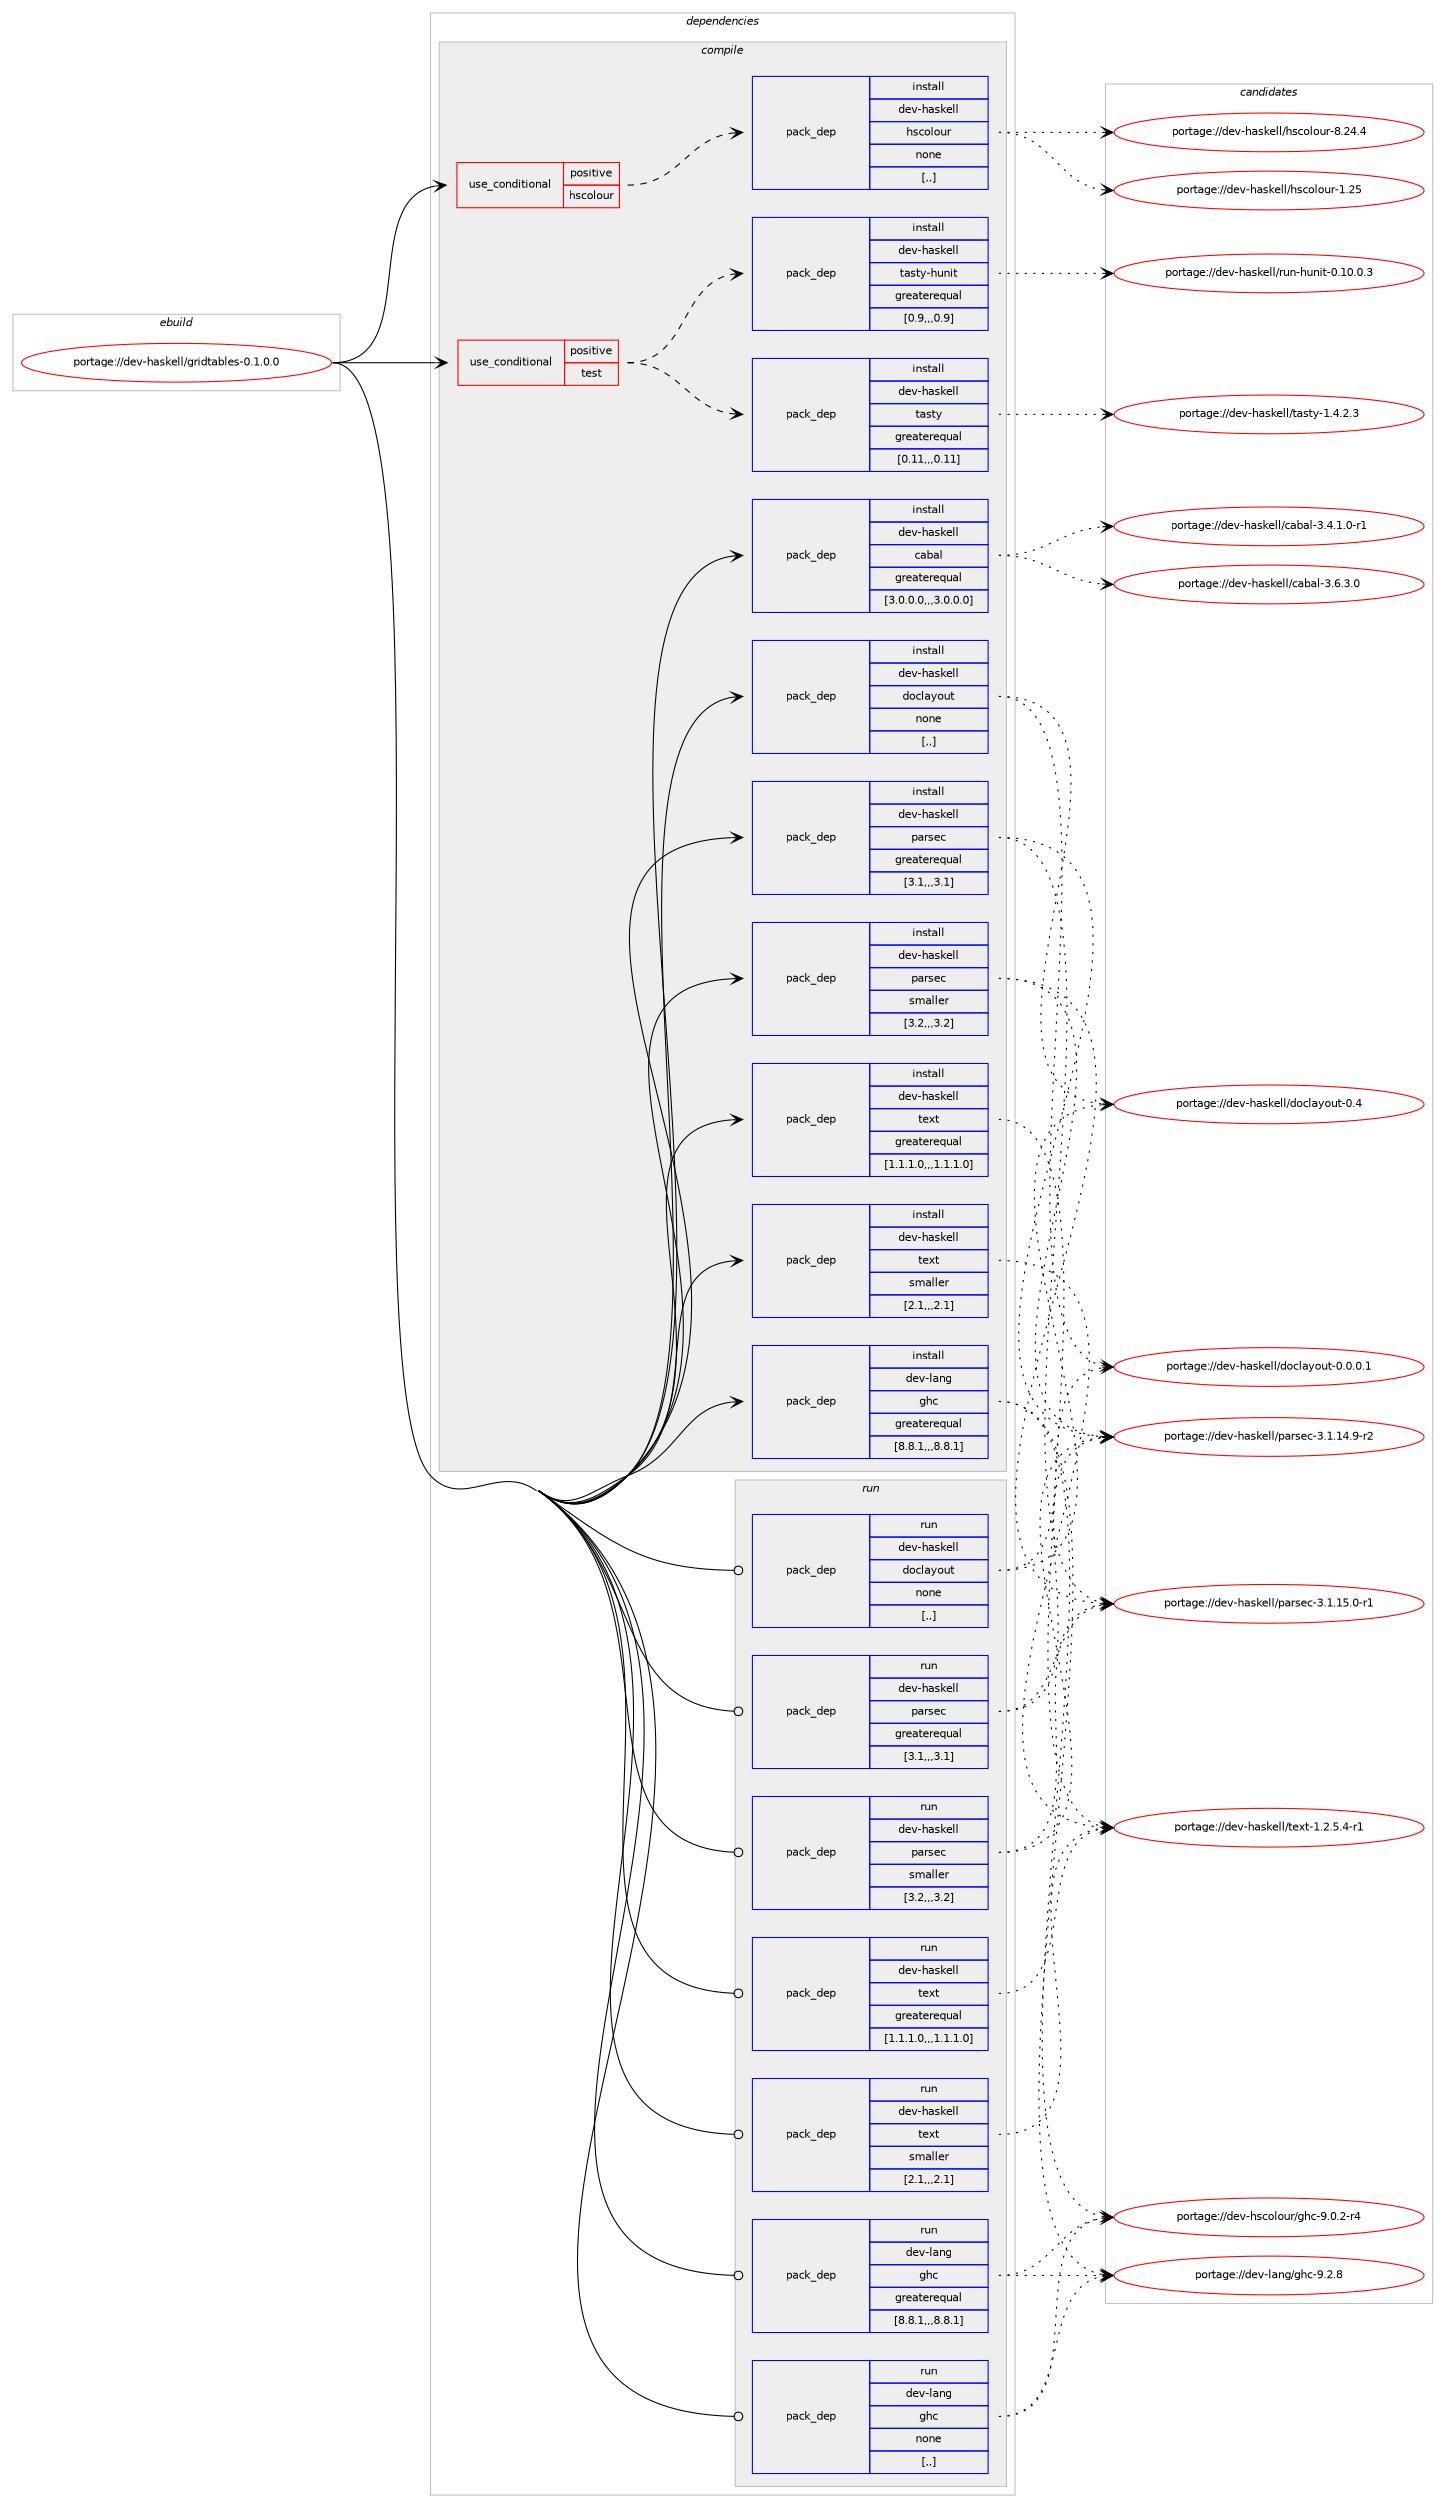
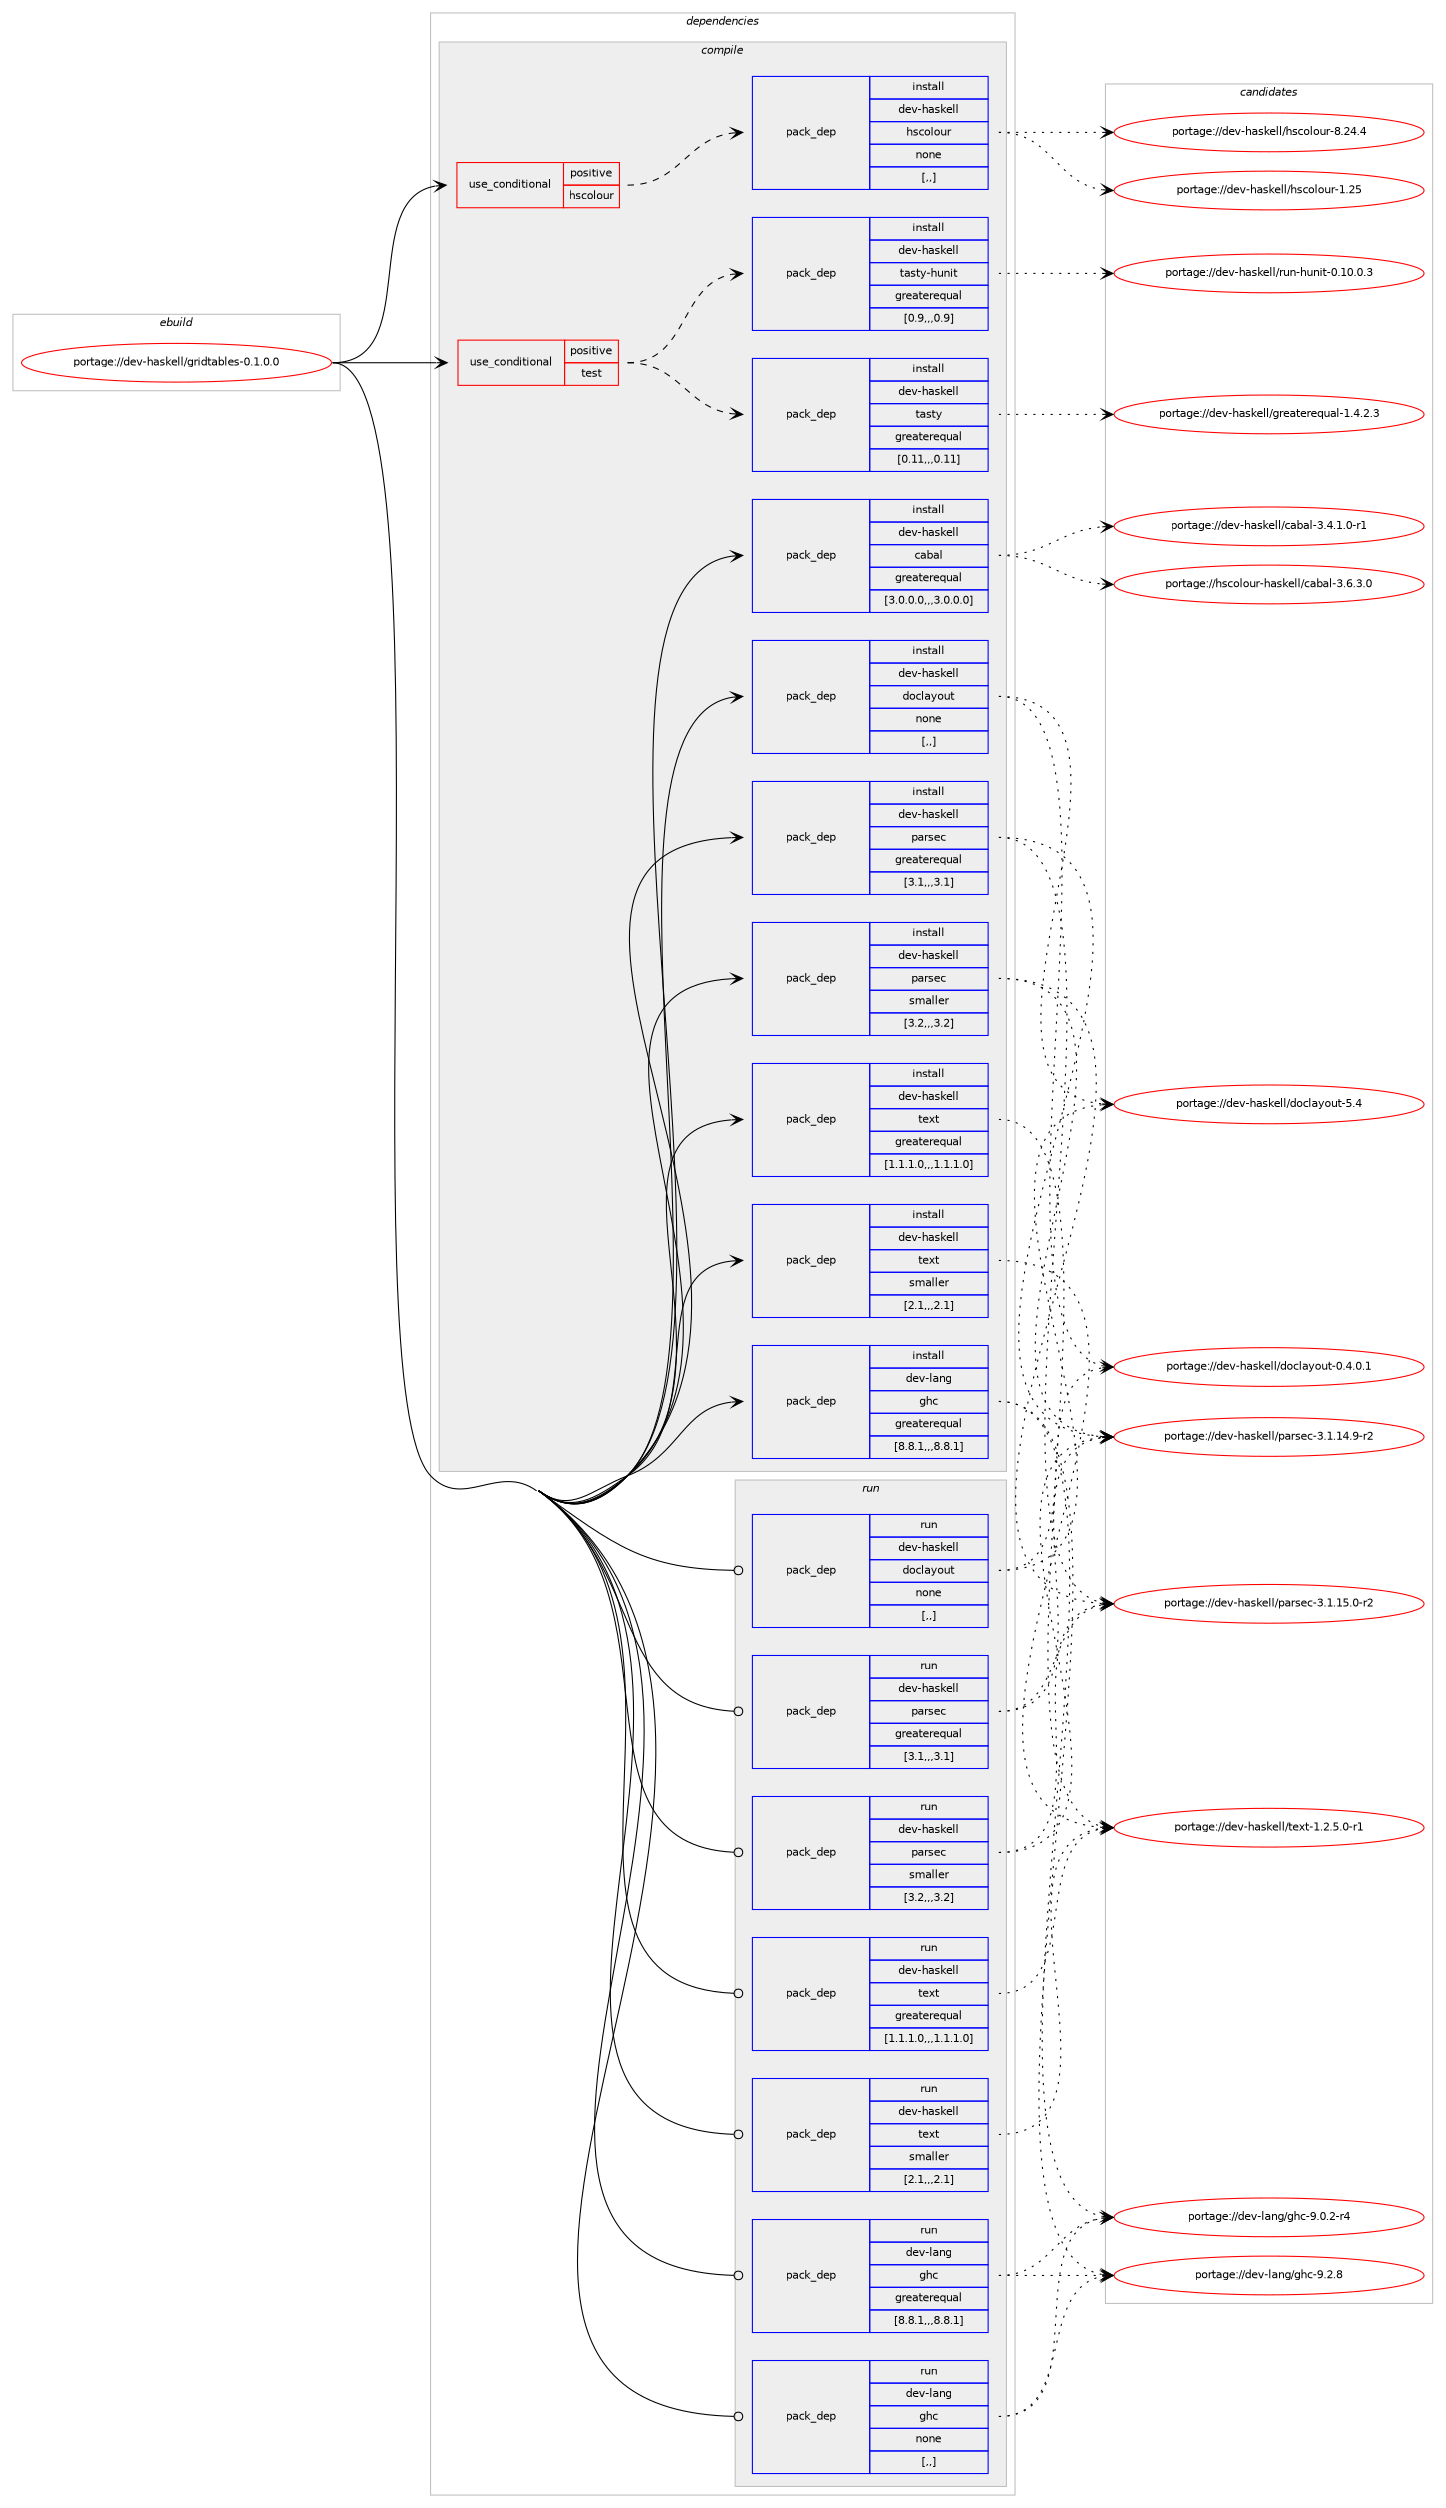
node "portage://dev-haskell/tasty-1.4.2.3": label "portage://dev-haskell/tasty-1.4.2.3" -> "portage://dev-haskell/greaterequal-1.4.2.3"
node "portage://dev-haskell/cabal-3.6.3.0": label "portage://dev-haskell/cabal-3.6.3.0" -> "portage://hscolour-haskell/cabal-3.6.3.0"
node "portage://dev-haskell/doclayout-0.4": label "portage://dev-haskell/doclayout-0.4" -> "portage://dev-haskell/doclayout-5.4"
node "portage://dev-haskell/doclayout-0.0.0.1": label "portage://dev-haskell/doclayout-0.0.0.1" -> "portage://dev-haskell/doclayout-0.4.0.1"
node "portage://dev-haskell/parsec-3.1.15.0-r1": label "portage://dev-haskell/parsec-3.1.15.0-r1" -> "portage://dev-haskell/parsec-3.1.15.0-r2"
node "portage://dev-haskell/text-1.2.5.4-r1": label "portage://dev-haskell/text-1.2.5.4-r1" -> "portage://dev-haskell/text-1.2.5.0-r1"
node "portage://dev-hscolour/ghc-9.0.2-r4": label "portage://dev-hscolour/ghc-9.0.2-r4" -> "portage://dev-lang/ghc-9.0.2-r4"
